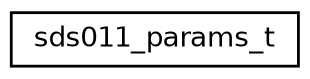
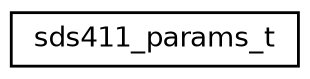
node "sds011_params_t": label "sds011_params_t" -> "sds411_params_t"
